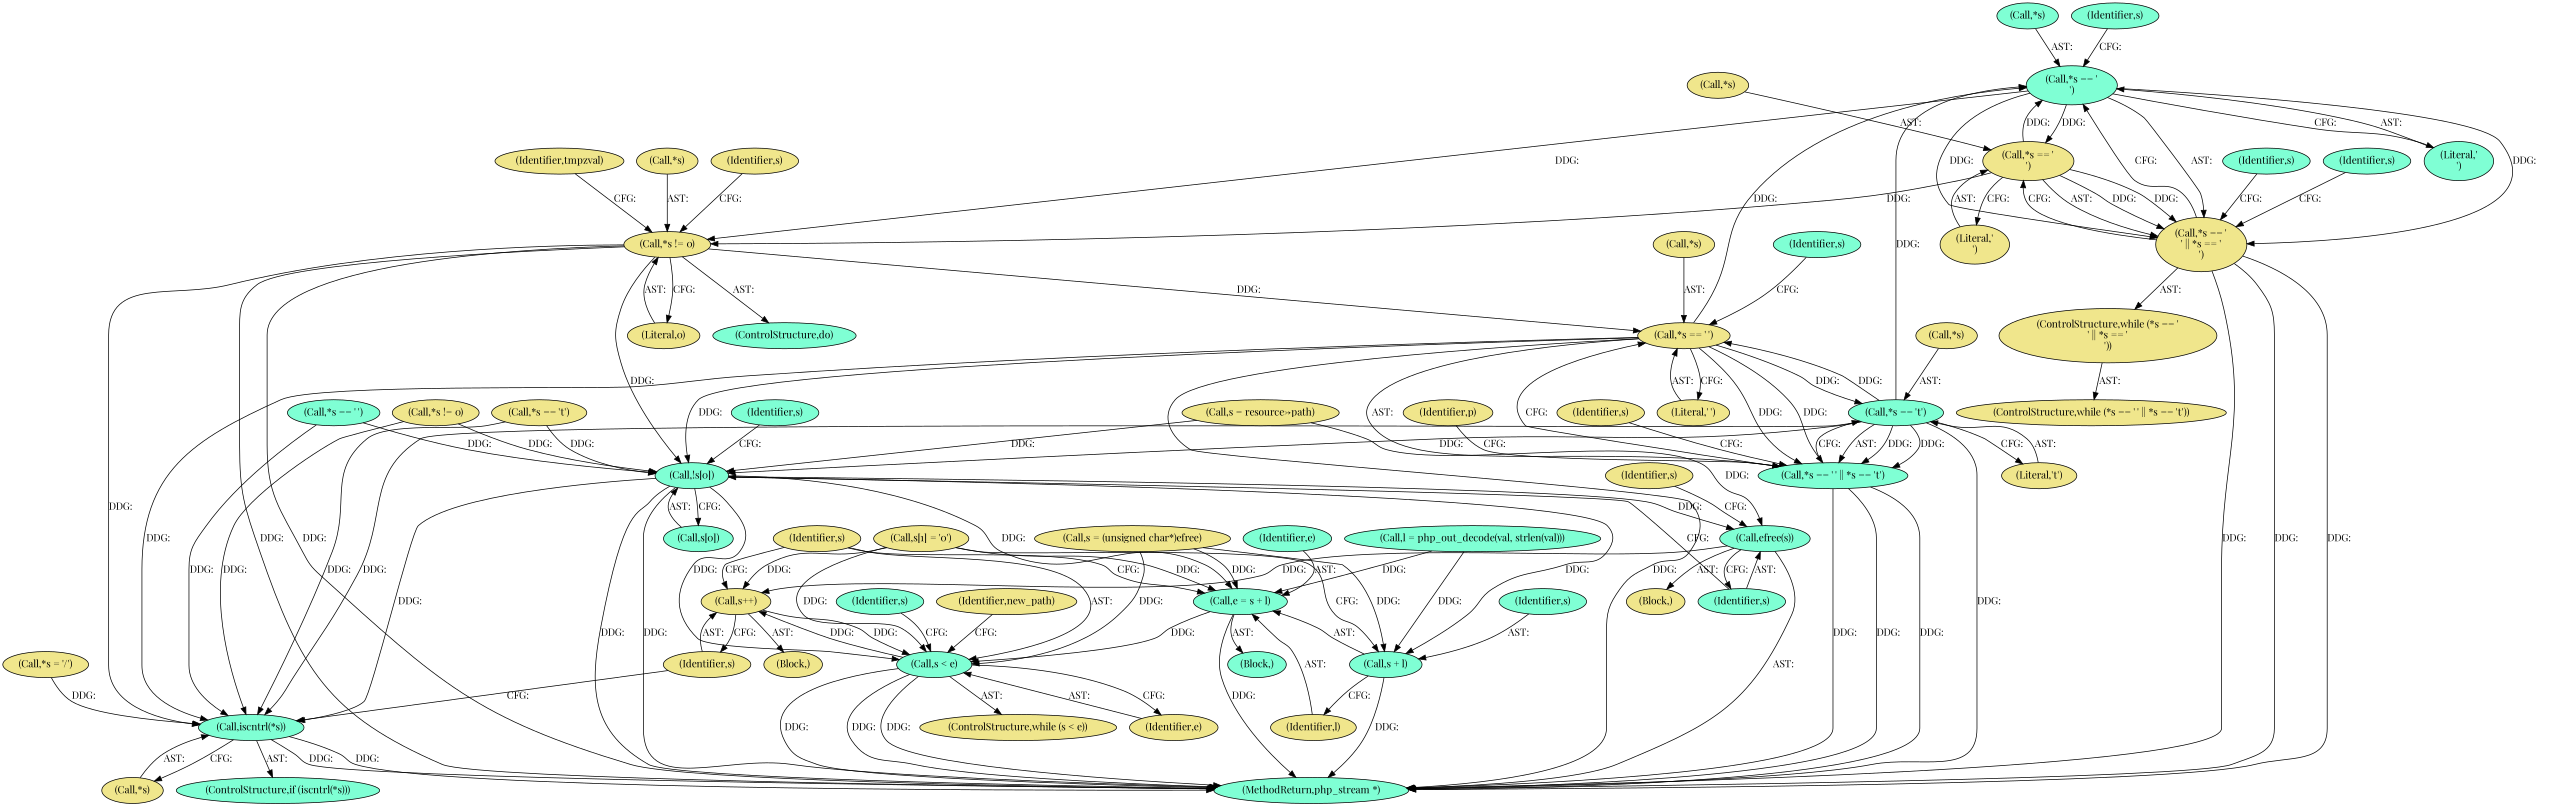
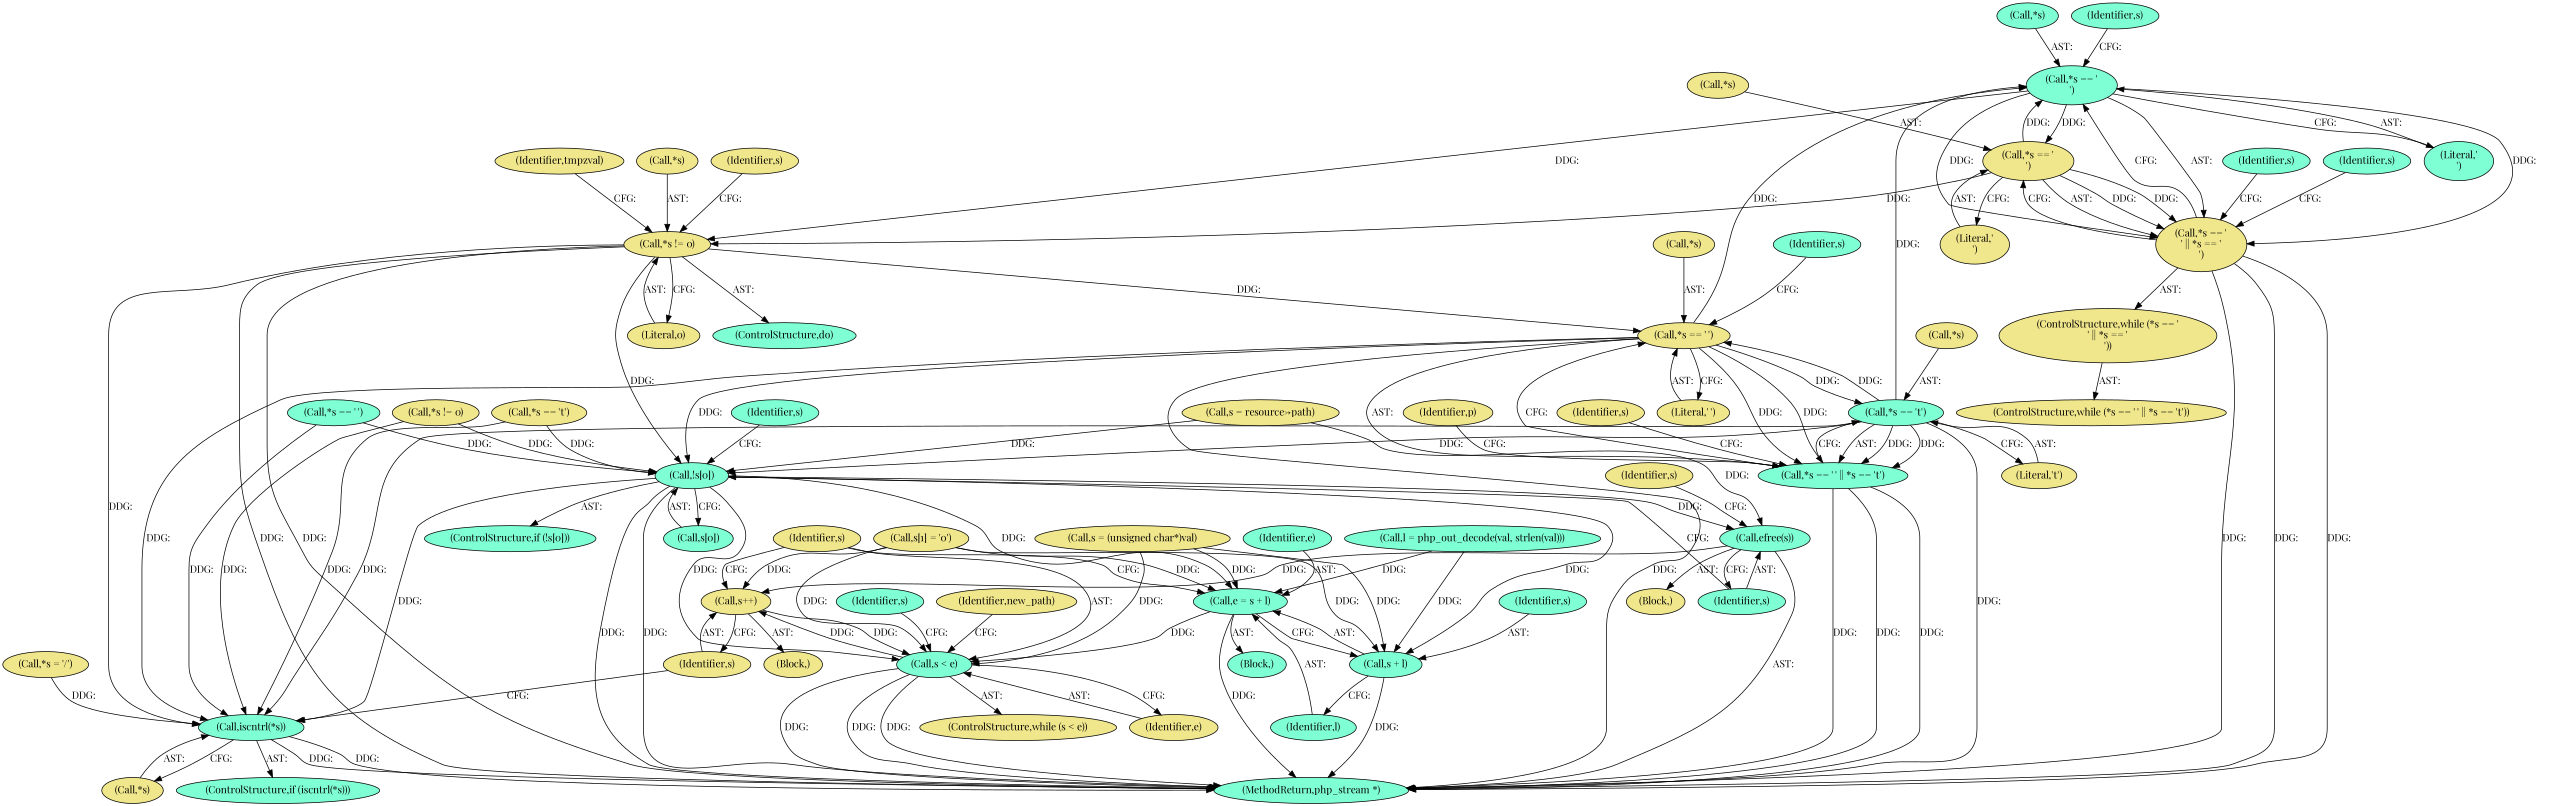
node "(ControlStructure,if (!s[0]))": added
node "(Call,s = (unsigned char*)efree)": label "(Call,s = (unsigned char*)efree)" -> "(Call,s = (unsigned char*)val)"
edge "(Call,s[1] = '0')" -> "(Call,s + l)": label "CFG: " -> "DDG: "
edge "(Call,e = s + l)" -> "(Call,s + l)": added, label "CFG:"
node "(Identifier,l)": fillcolor khaki -> aquamarine
